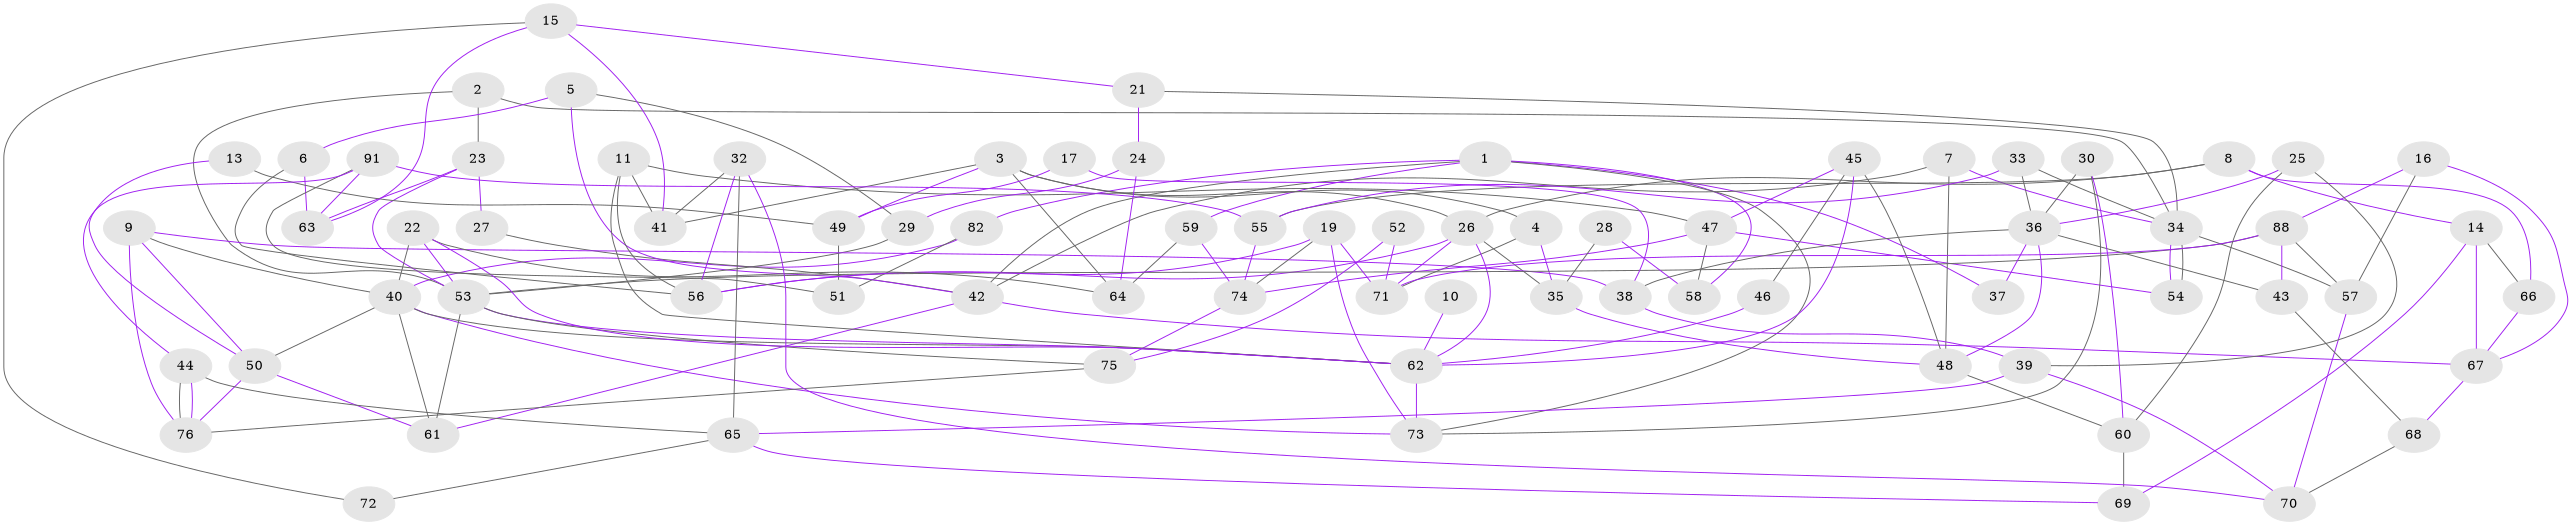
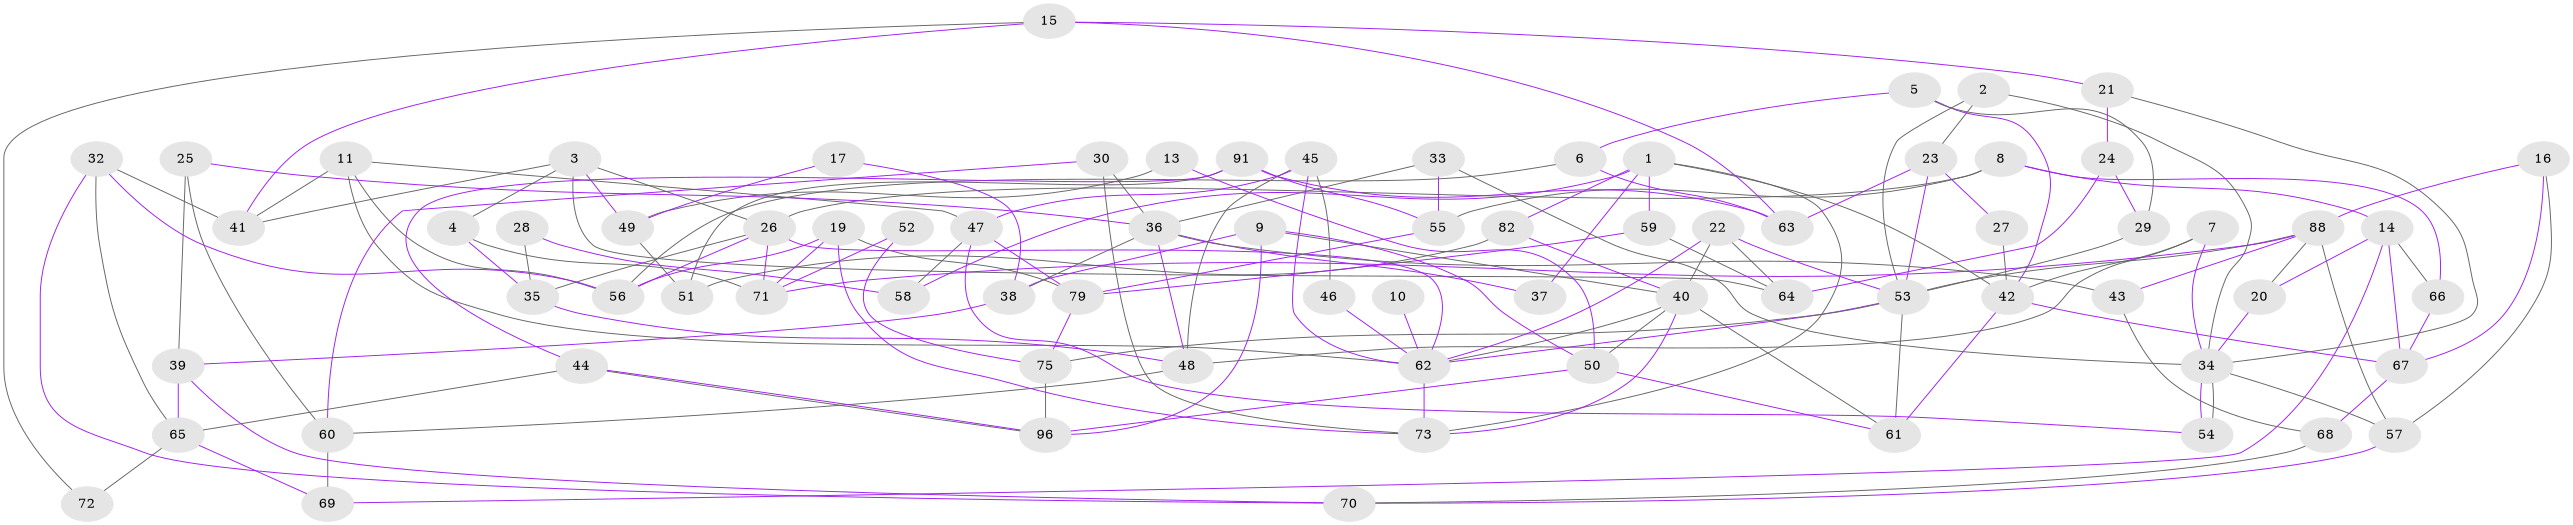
node "74": label "74" -> "79"
node "20": added
node "76": label "76" -> "96"
